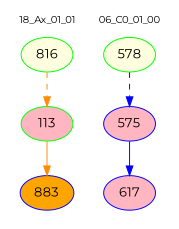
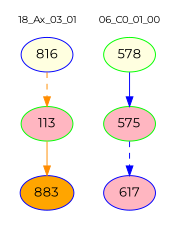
cluster "18_Ax_01_01": label "18_Ax_01_01" -> "18_Ax_03_01"
node "816": color green -> blue
edge "578" -> "575": style dashed -> solid
node "575": color blue -> green
edge "575" -> "617": style solid -> dashed
